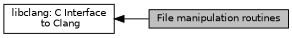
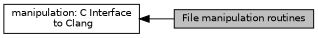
node "libclang: C Interface to Clang": label "libclang: C Interface to Clang" -> "manipulation: C Interface to Clang"
